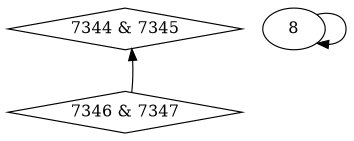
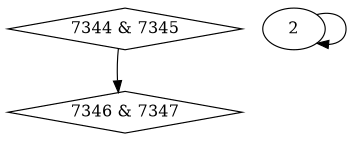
node "8": label "8" -> "2"
edge "7346 & 7347" -> "7344 & 7345": reversed
